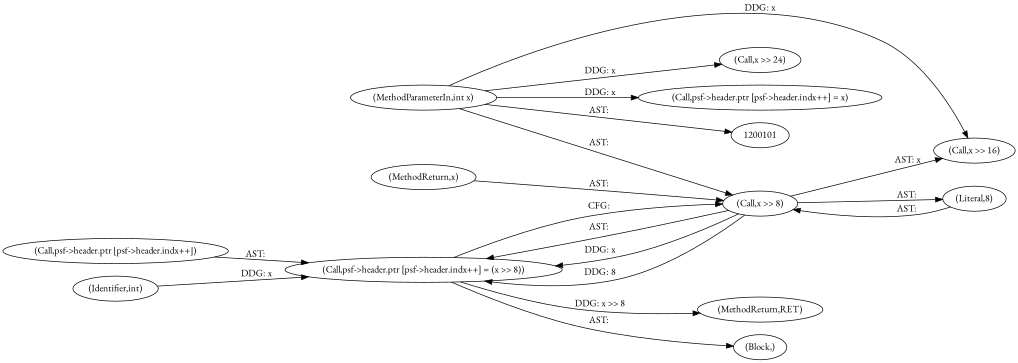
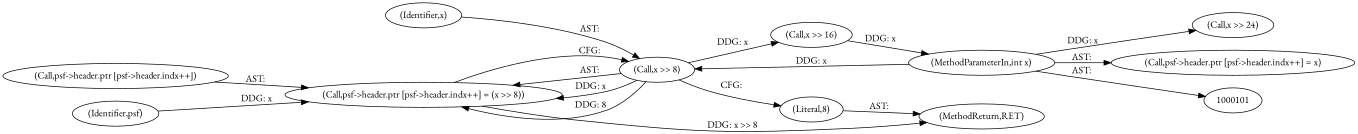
edge "(MethodParameterIn,int x)" -> "(Call,x >> 16)": reversed
edge "(MethodParameterIn,int x)" -> "(Call,psf->header.ptr [psf->header.indx++] = x)": label "DDG: x" -> "AST: "
node "1200101": label "1200101" -> "1000101"
edge "(MethodParameterIn,int x)" -> "(Call,x >> 8)": label "AST: " -> "DDG: x"
edge "(Call,x >> 8)" -> "(Call,x >> 16)": label "AST: x" -> "DDG: x"
node "(MethodReturn,x)": label "(MethodReturn,x)" -> "(Identifier,x)"
edge "(Call,x >> 8)" -> "(Literal,8)": label "AST: " -> "CFG: "
edge "(Literal,8)" -> "(Call,x >> 8)": now "(Literal,8)" -> "(MethodReturn,RET)"
node "(Identifier,int)": label "(Identifier,int)" -> "(Identifier,psf)"
node "(Block,)": removed
